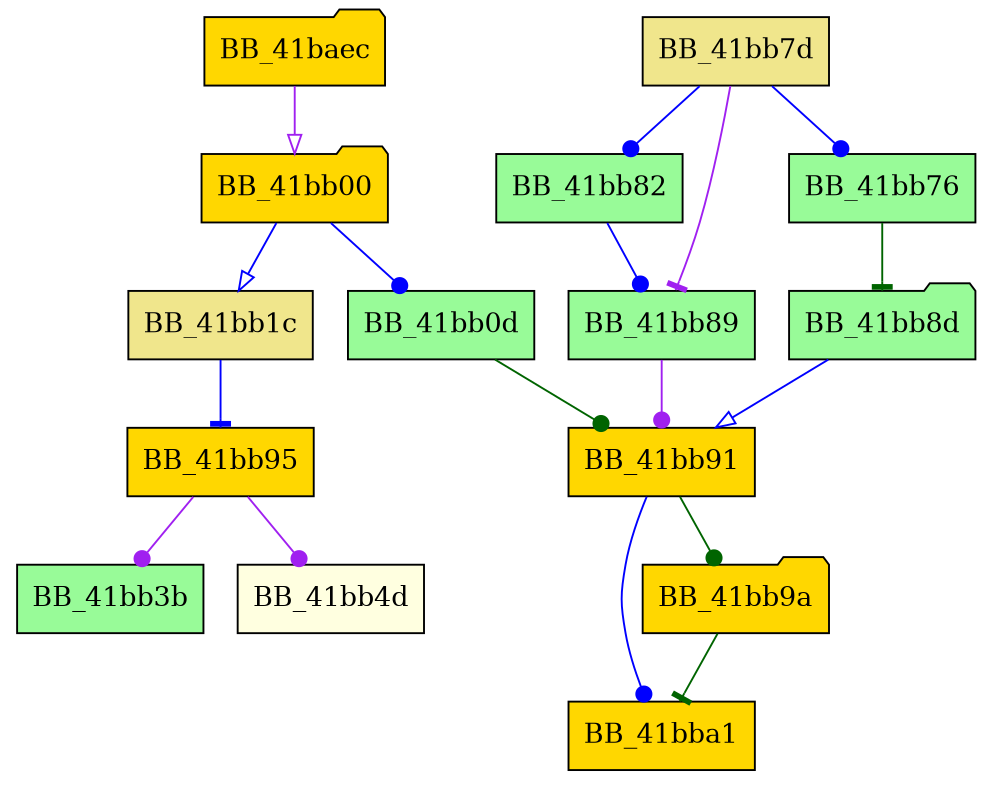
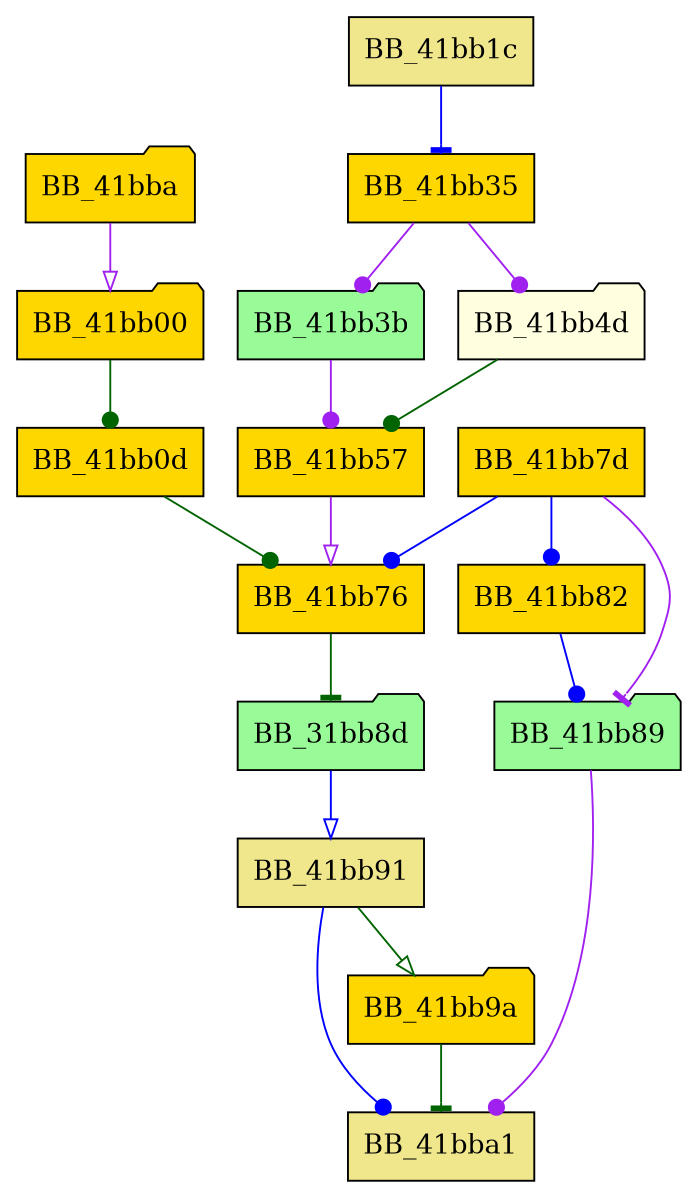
node "BB_41baec": label "BB_41baec" -> "BB_41bba"
node "BB_41bb7d": fillcolor khaki -> gold
node "BB_41bb82": fillcolor palegreen -> gold
node "BB_41bb76": fillcolor palegreen -> gold
edge "BB_41bb00" -> "BB_41bb1c": removed
edge "BB_41bb00" -> "BB_41bb0d": color blue -> darkgreen
node "BB_41bb0d": fillcolor palegreen -> gold
node "BB_41bb89": shape box -> folder
node "BB_41bb8d": label "BB_41bb8d" -> "BB_31bb8d"
edge "BB_41bb89" -> "BB_41bb91": now "BB_41bb89" -> "BB_41bba1"
edge "BB_41bb0d" -> "BB_41bb91": now "BB_41bb0d" -> "BB_41bb76"
node "BB_41bb95": label "BB_41bb95" -> "BB_41bb35"
node "BB_41bb57": added
node "BB_41bb91": fillcolor gold -> khaki
edge "BB_41bb91" -> "BB_41bb9a": arrowhead dot -> onormal
node "BB_41bb3b": shape box -> folder
node "BB_41bb4d": shape box -> folder
node "BB_41bba1": fillcolor gold -> khaki
